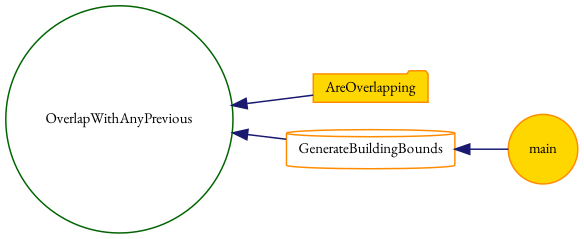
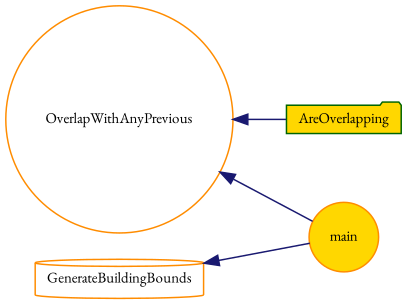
node "AreOverlapping": color darkorange -> darkgreen
node "OverlapWithAnyPrevious": color darkgreen -> darkorange
edge "GenerateBuildingBounds" -> "OverlapWithAnyPrevious": now "main" -> "OverlapWithAnyPrevious"
